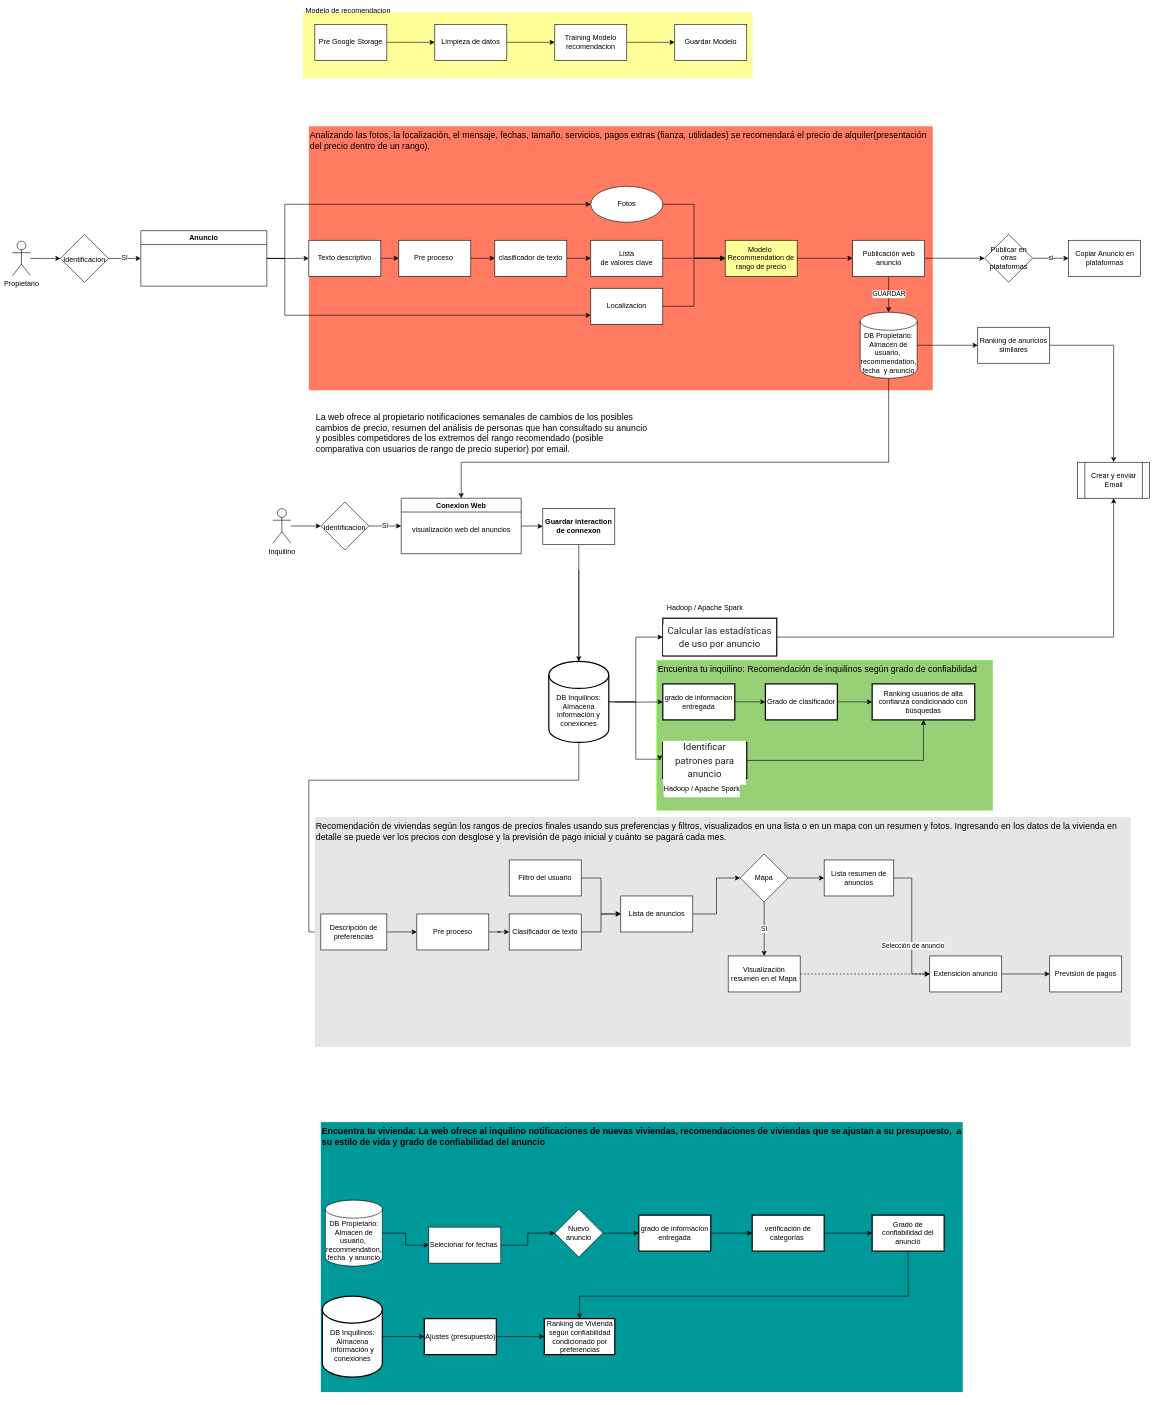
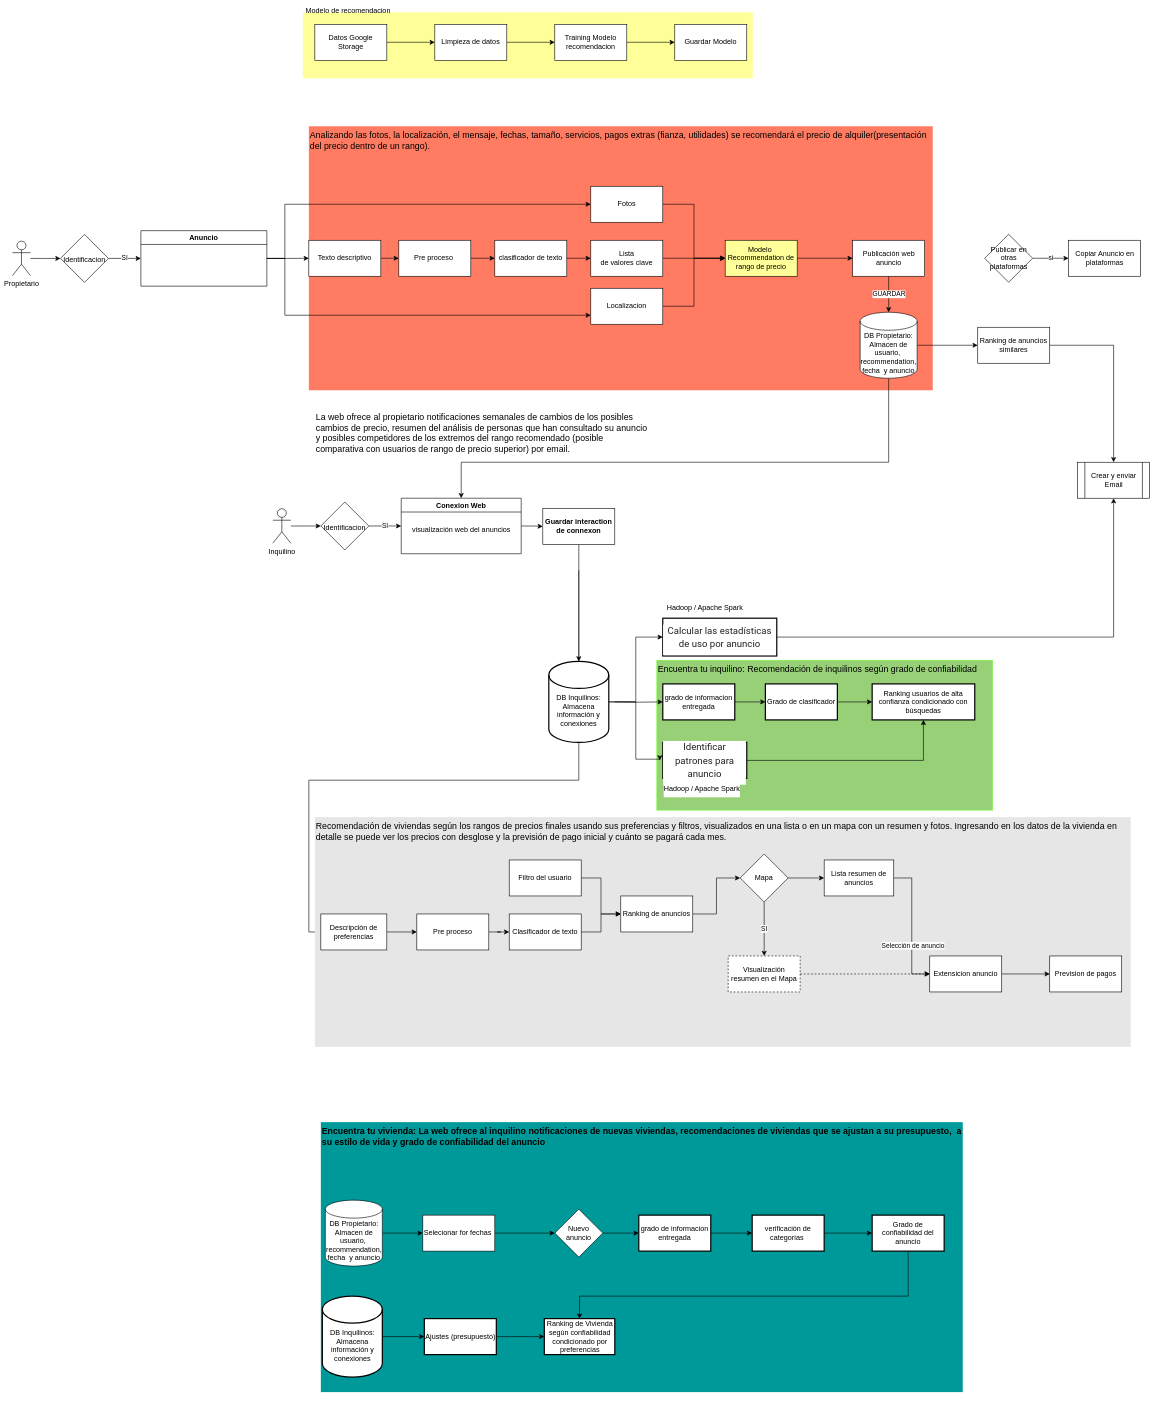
node "Pre Google Storage": label "Pre Google Storage" -> "Datos Google Storage"
node "Fotos": shape ellipse -> rectangle
edge "Publicación web anuncio" -> "Publicar en otras plataformas": removed
node "Lista de anuncios": label "Lista de anuncios" -> "Ranking de anuncios"
node "Visualización resumen en el Mapa": style solid -> dashed
node "Selecionar for fechas": moved (465, 1245) -> (459, 1233)
